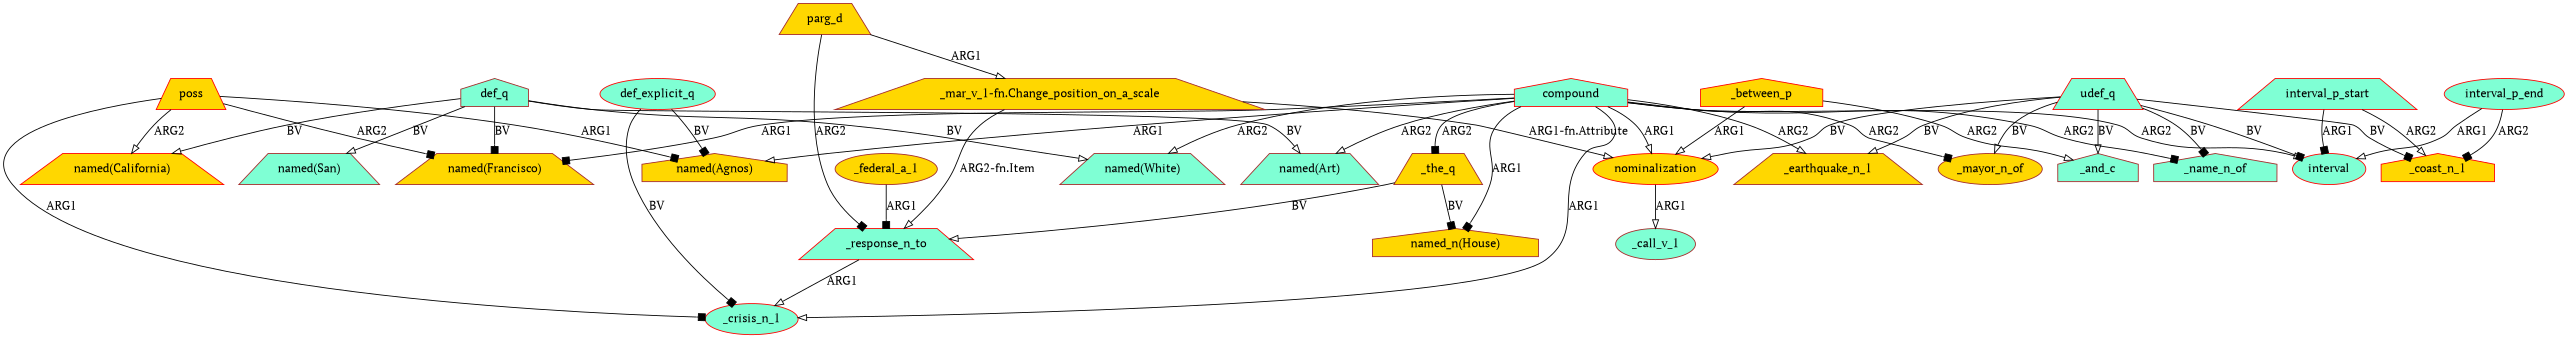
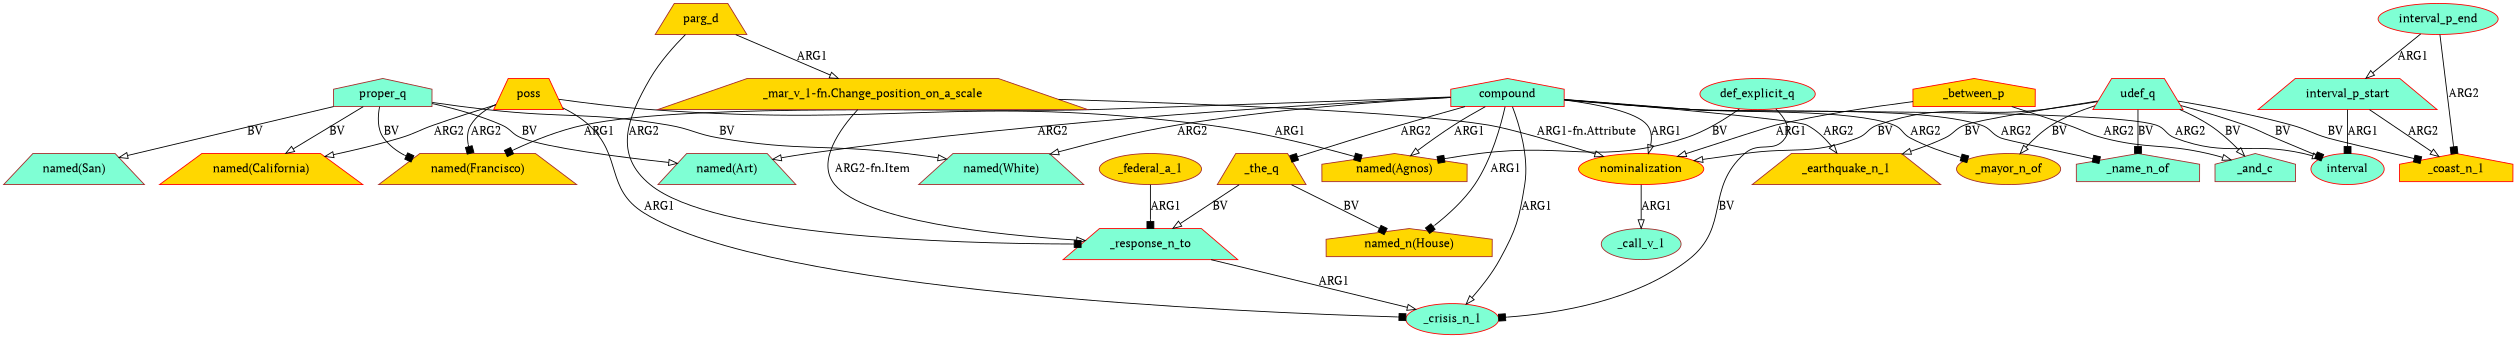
node "def_q": label "def_q" -> "proper_q"
edge "interval_p_end" -> "interval": now "interval_p_end" -> "interval_p_start"
